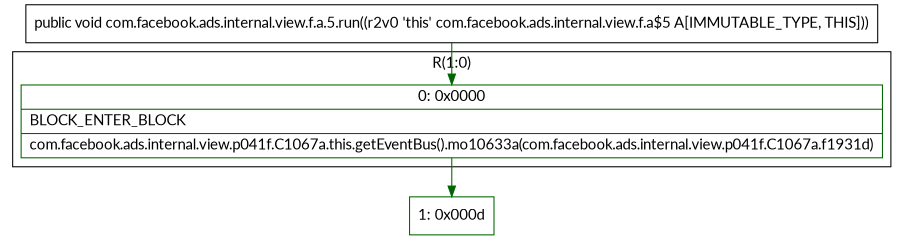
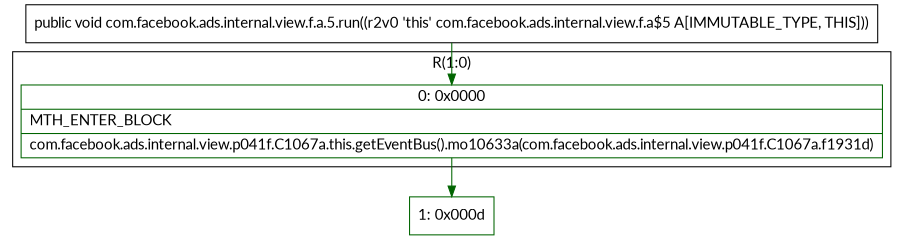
node "0: 0x0000": text "BLOCK_ENTER_BLOCK" -> "MTH_ENTER_BLOCK"
